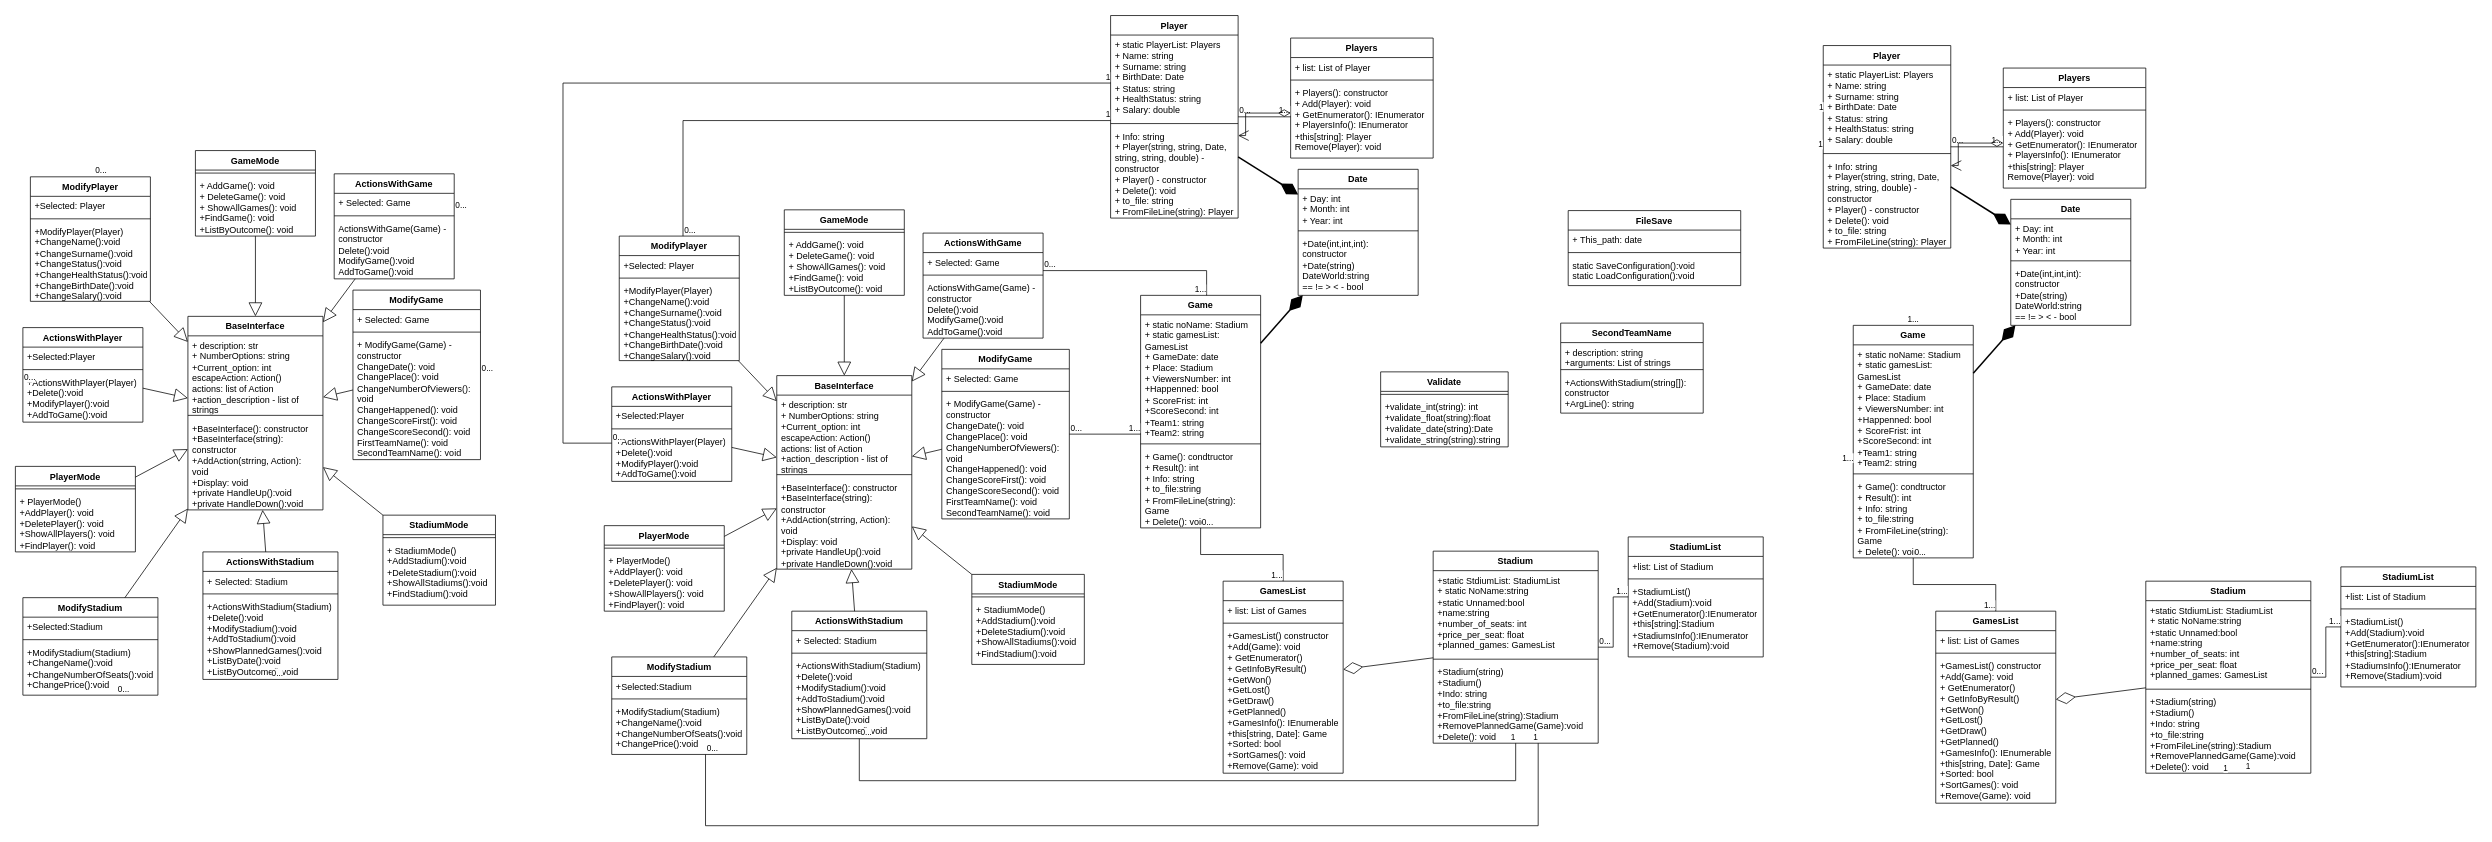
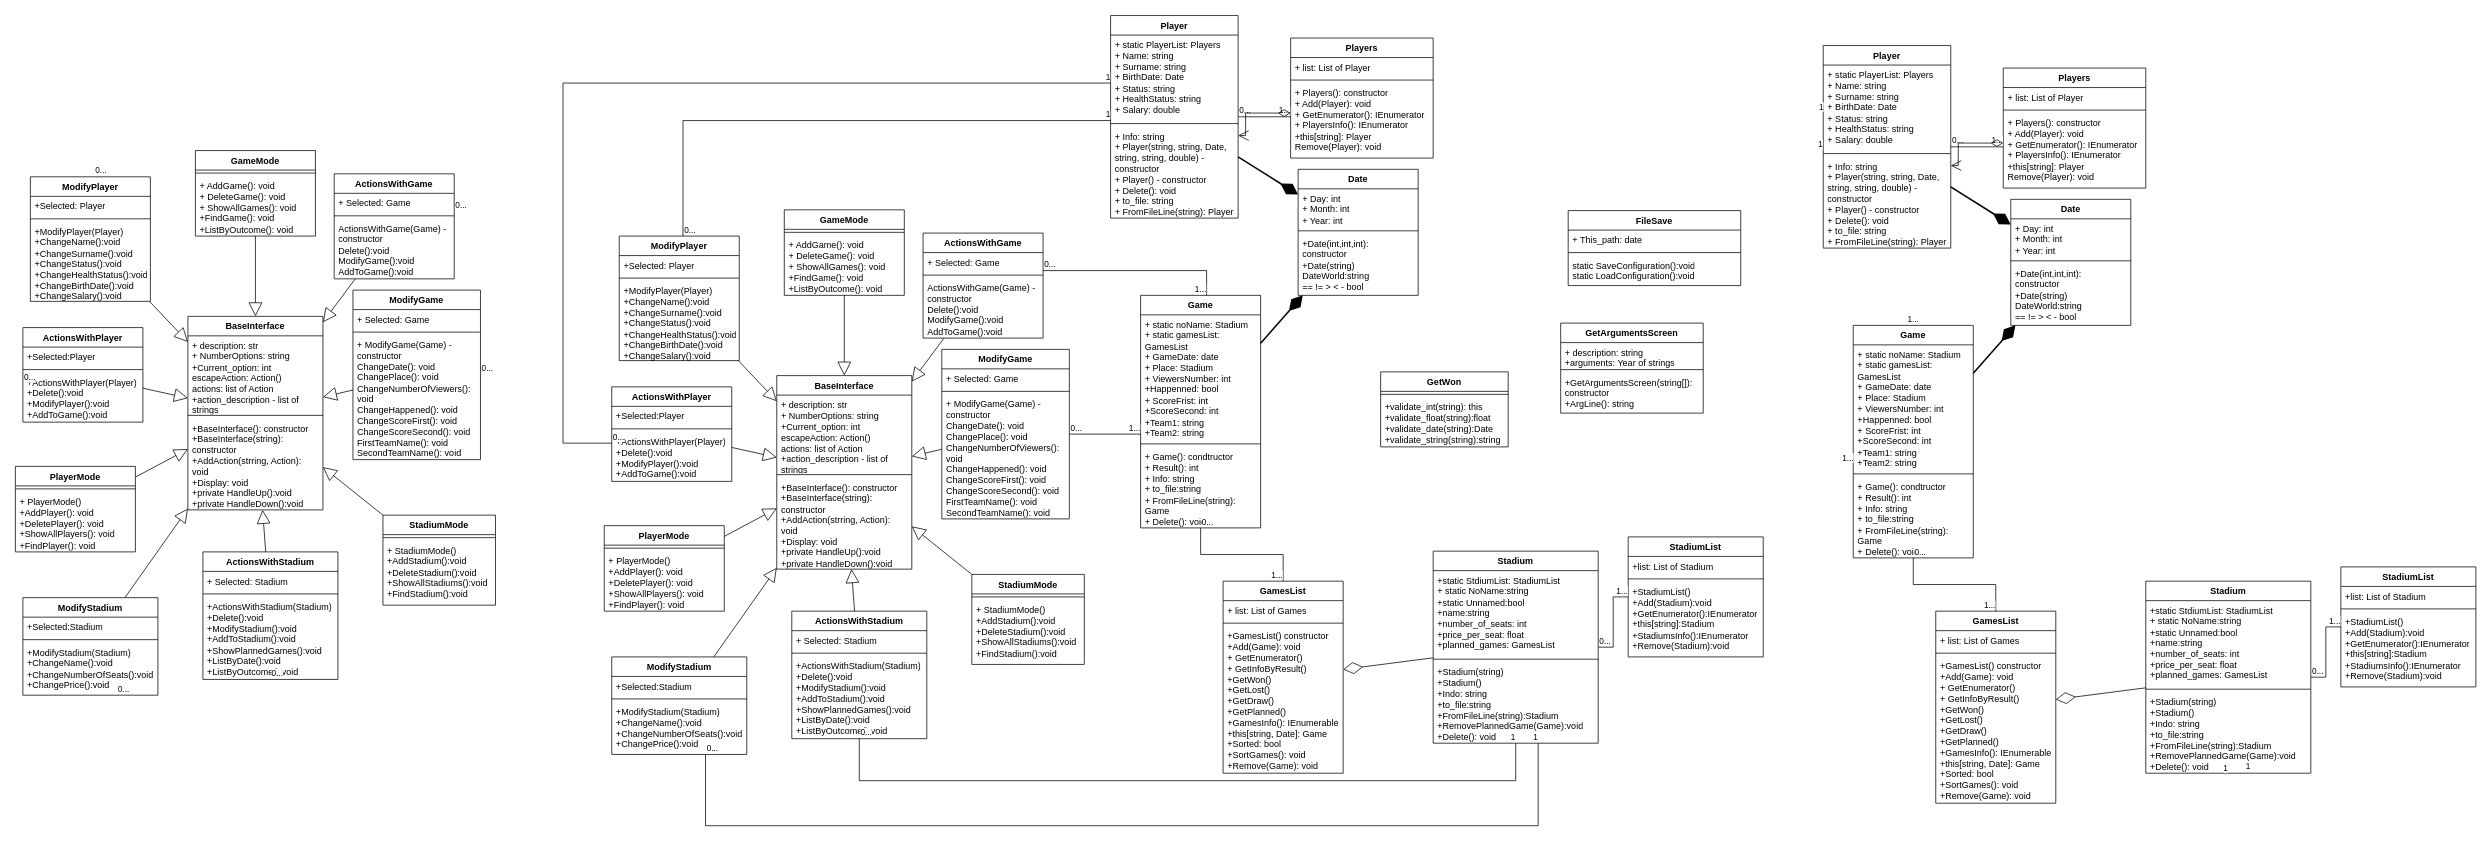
node "SecondTeamName": label "SecondTeamName" -> "GetArgumentsScreen"
node "+ description: string +arguments: List of strings": label "+ description: string +arguments: List of strings" -> "+ description: string +arguments: Year of strings"
node "Validate": label "Validate" -> "GetWon"
node "+ActionsWithStadium(string[]): constructor +ArgLine(): string": label "+ActionsWithStadium(string[]): constructor +ArgLine(): string" -> "+GetArgumentsScreen(string[]): constructor +ArgLine(): string"
node "+validate_int(string): int +validate_float(string):float +validate_date(string):Date +validate_string(string):string": label "+validate_int(string): int +validate_float(string):float +validate_date(string):Date +validate_string(string):string" -> "+validate_int(string): this +validate_float(string):float +validate_date(string):Date +validate_string(string):string"
